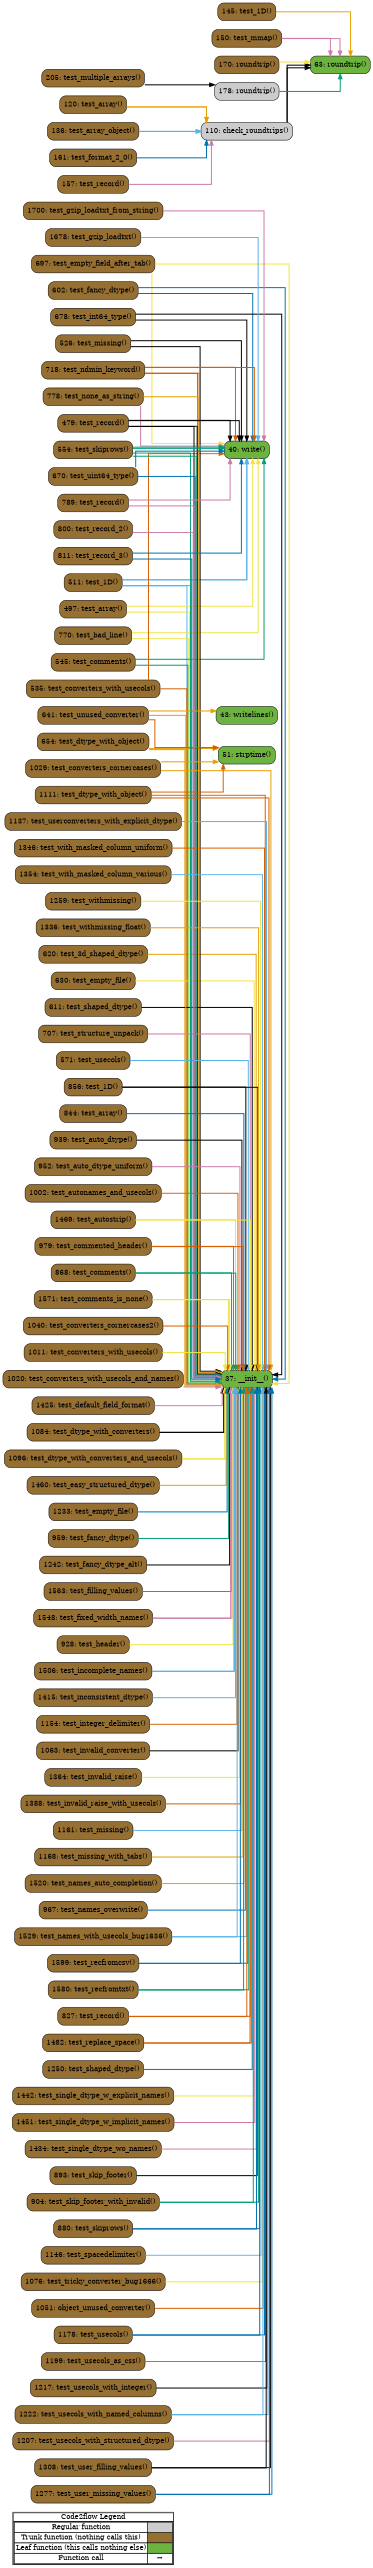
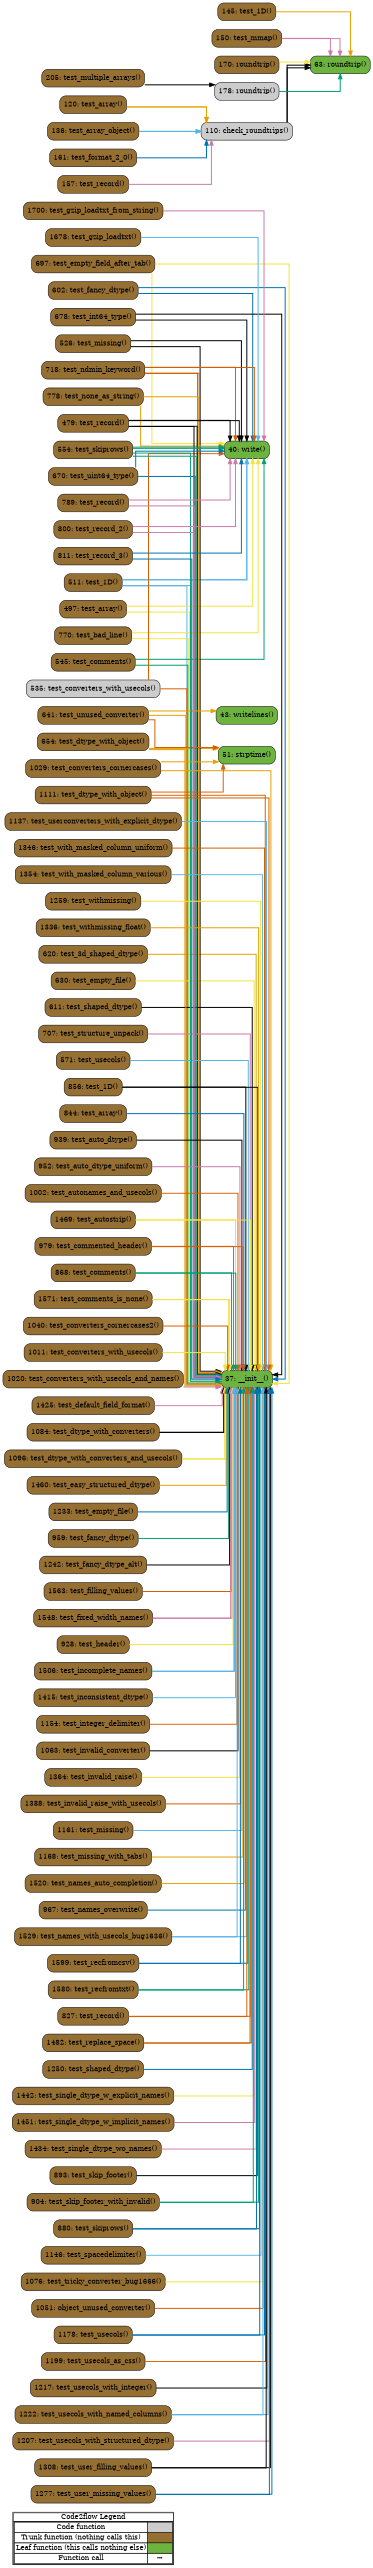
edge "778: test_none_as_string()" -> "40: write()": color #cc79a7 -> #e69f00
edge "800: test_record_2()" -> "40: write()": added
node "535: test_converters_with_usecols()": fillcolor #966f33 -> #cccccc
node "Code2flow Legend": text "Regular function" -> "Code function"
